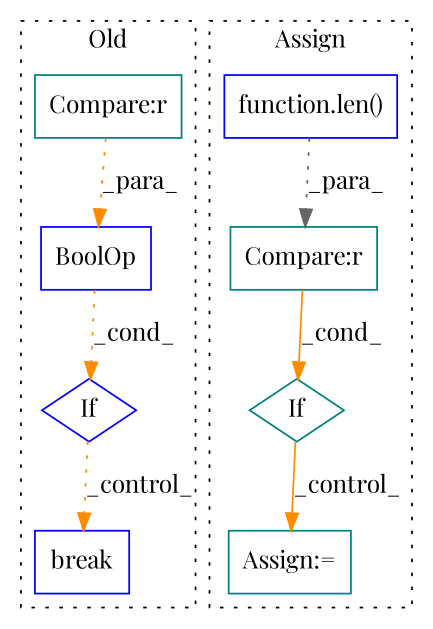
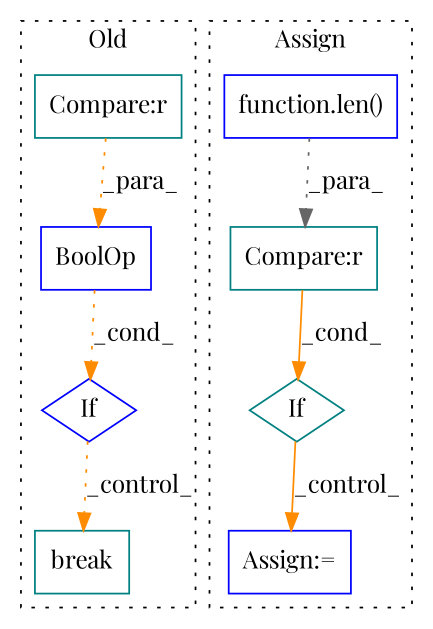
node "break": color blue -> teal
node "Assign:=": color teal -> blue
